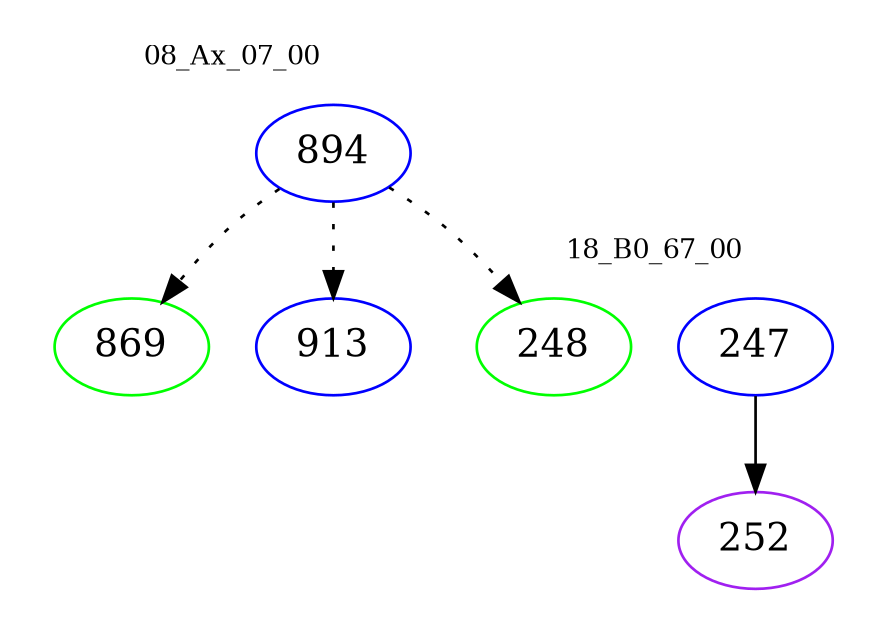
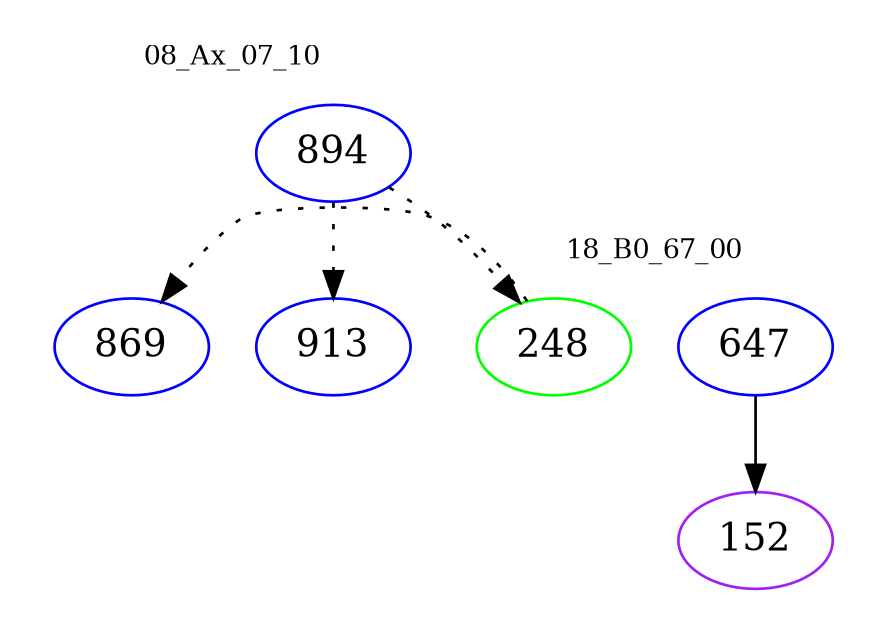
cluster "08_Ax_07_00": label "08_Ax_07_00" -> "08_Ax_07_10"
edge "894" -> "869": now "248" -> "869"
node "869": color green -> blue
node "247": label "247" -> "647"
node "252": label "252" -> "152"
